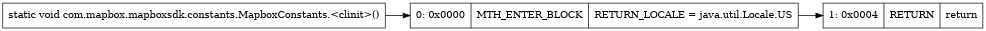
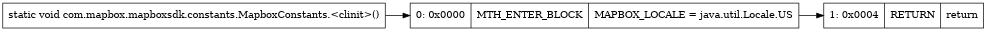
node "0: 0x0000": text "RETURN_LOCALE = java.util.Locale.US" -> "MAPBOX_LOCALE = java.util.Locale.US"
